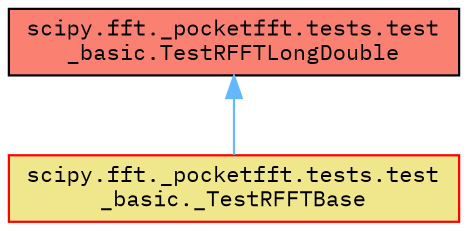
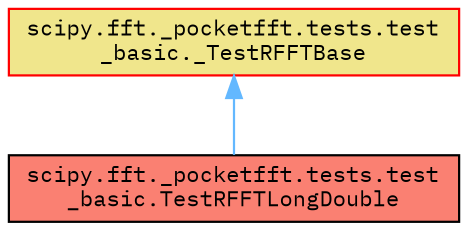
edge "scipy.fft._pocketfft.tests.test _basic._TestRFFTBase" -> "scipy.fft._pocketfft.tests.test _basic.TestRFFTLongDouble": reversed
